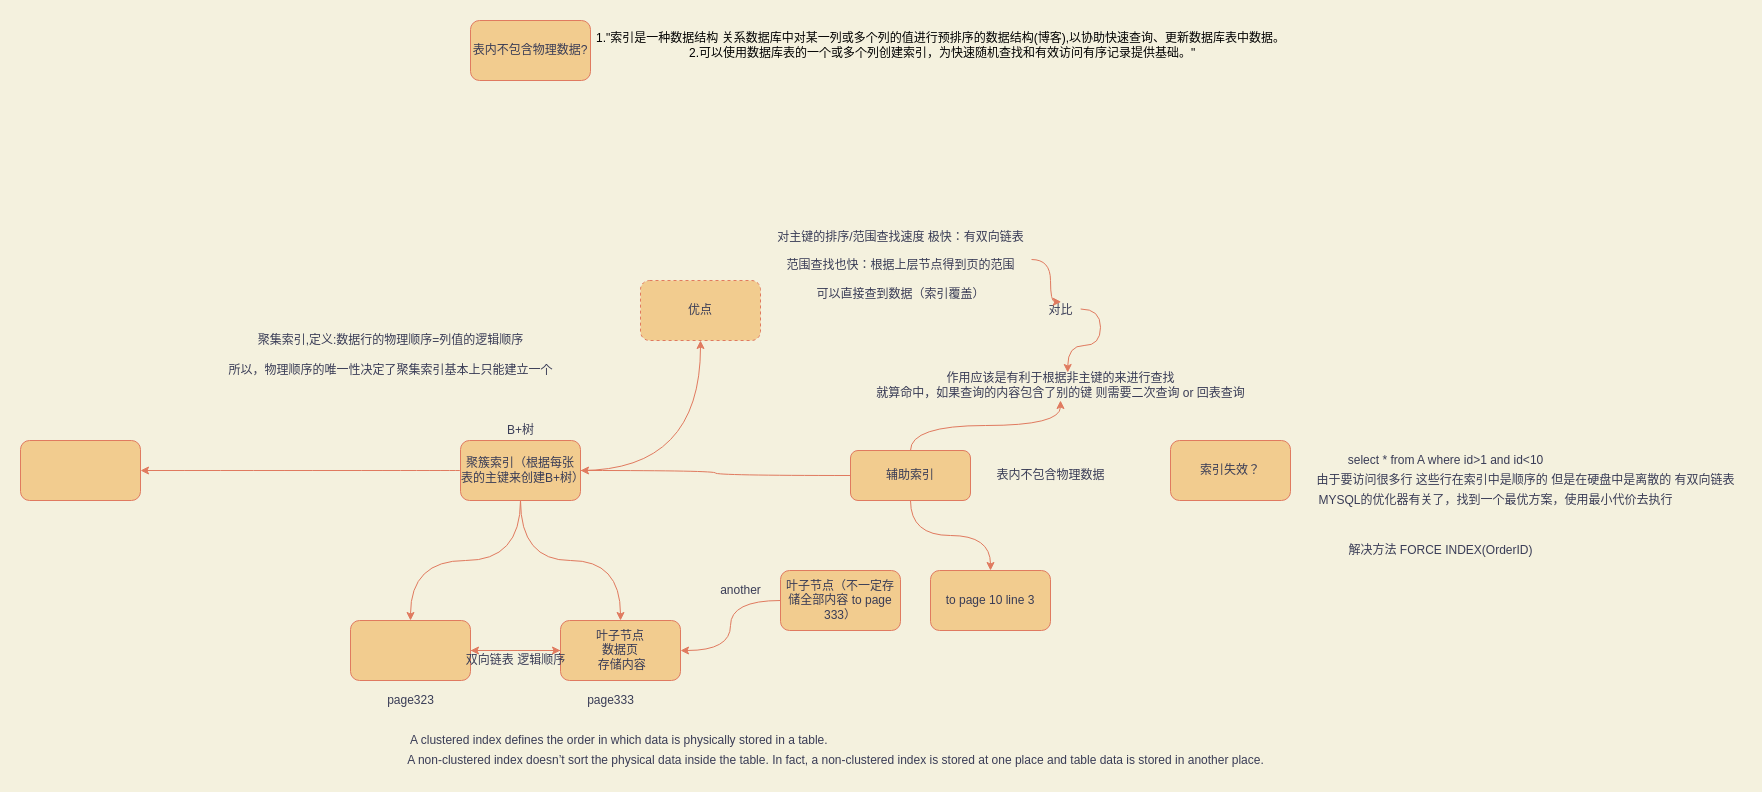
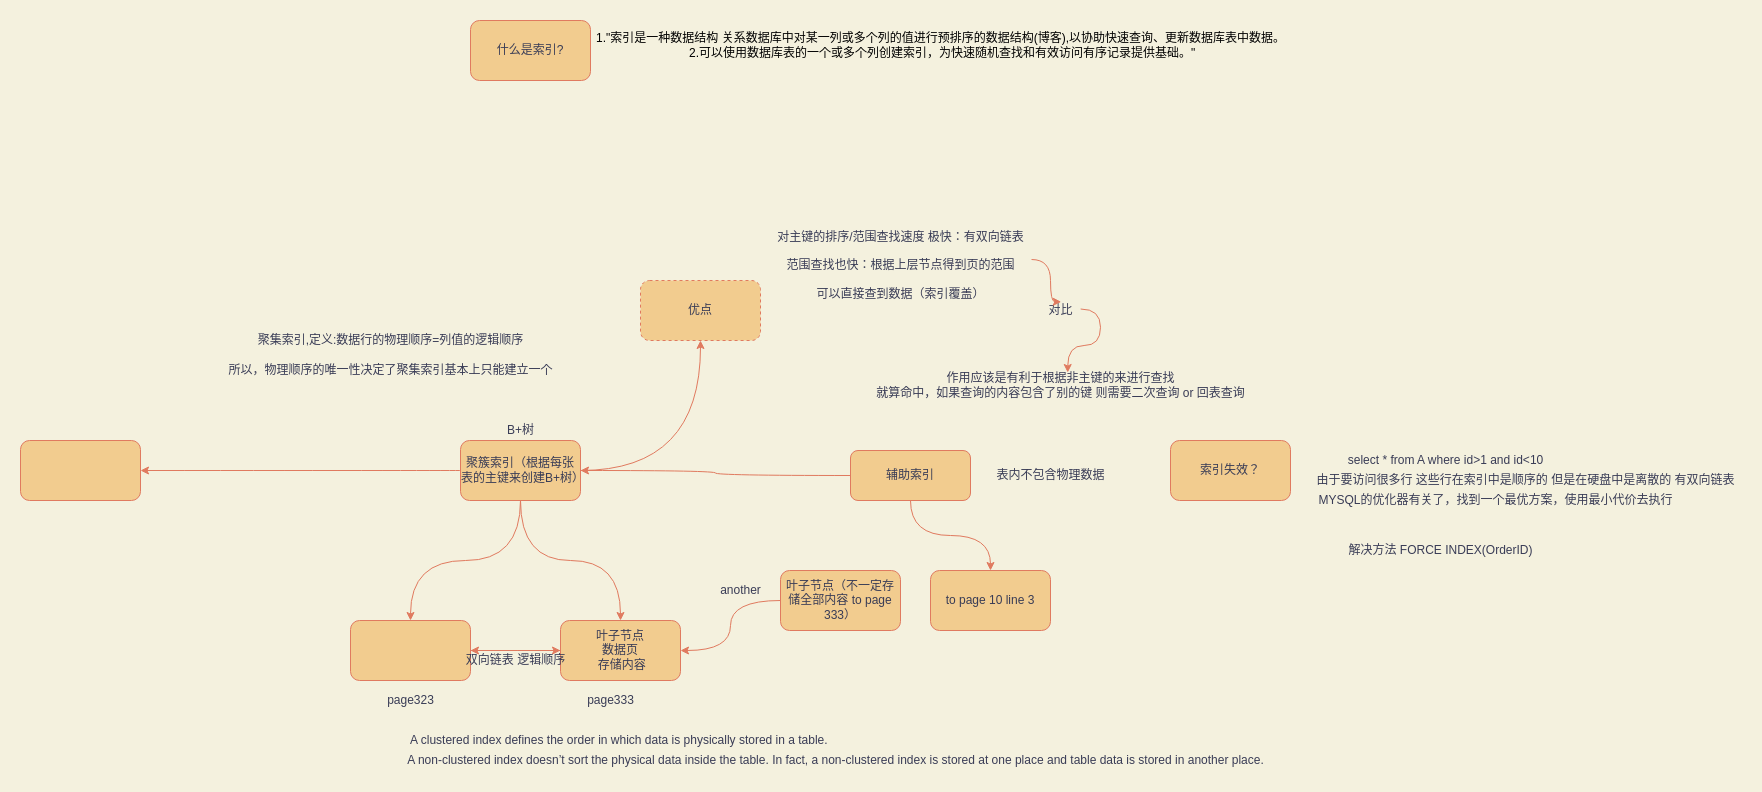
node "表内不包含物理数据?": label "表内不包含物理数据?" -> "什么是索引?"
edge "辅助索引" -> "作用应该是有利于根据非主键的来进行查找 就算命中，如果查询的内容包含了别的键 则需要二次查询 or 回表查询": removed
